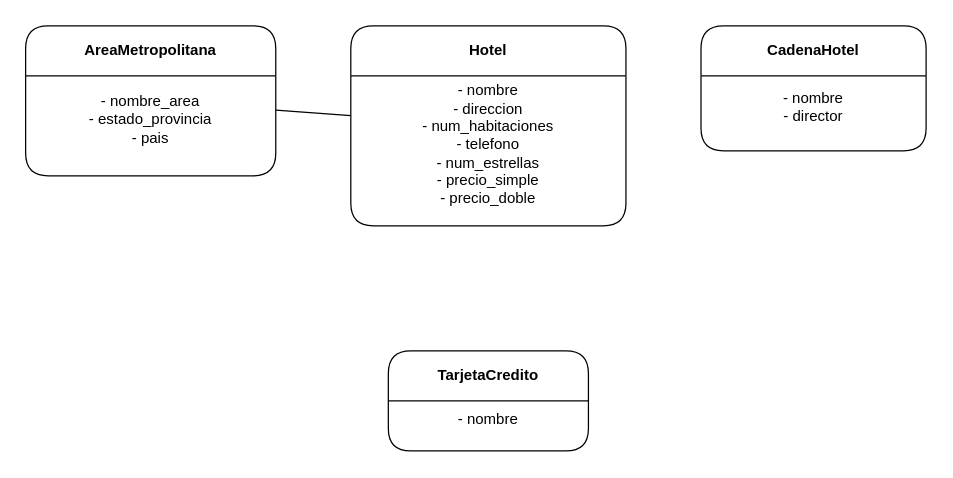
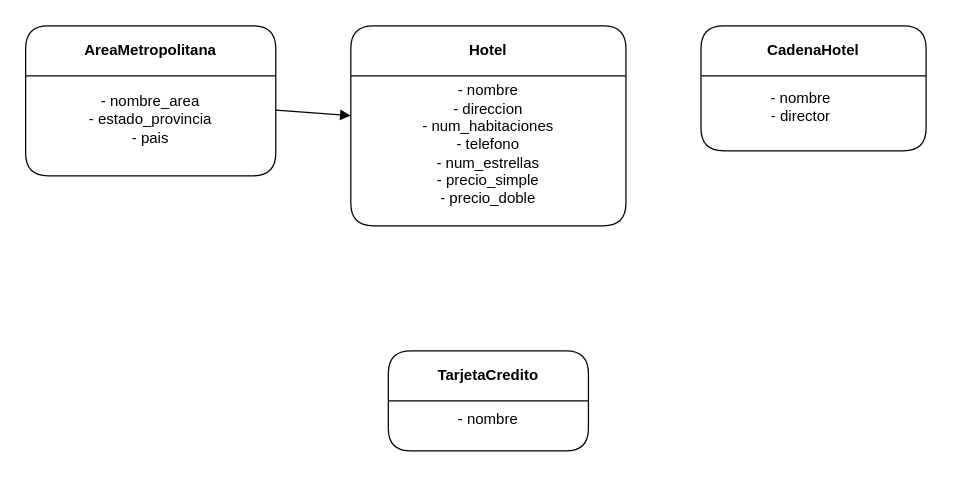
node "- nombre - director": moved (813, 107) -> (801, 107)
edge "AreaMetropolitana" -- "Hotel": arrowhead none -> block
